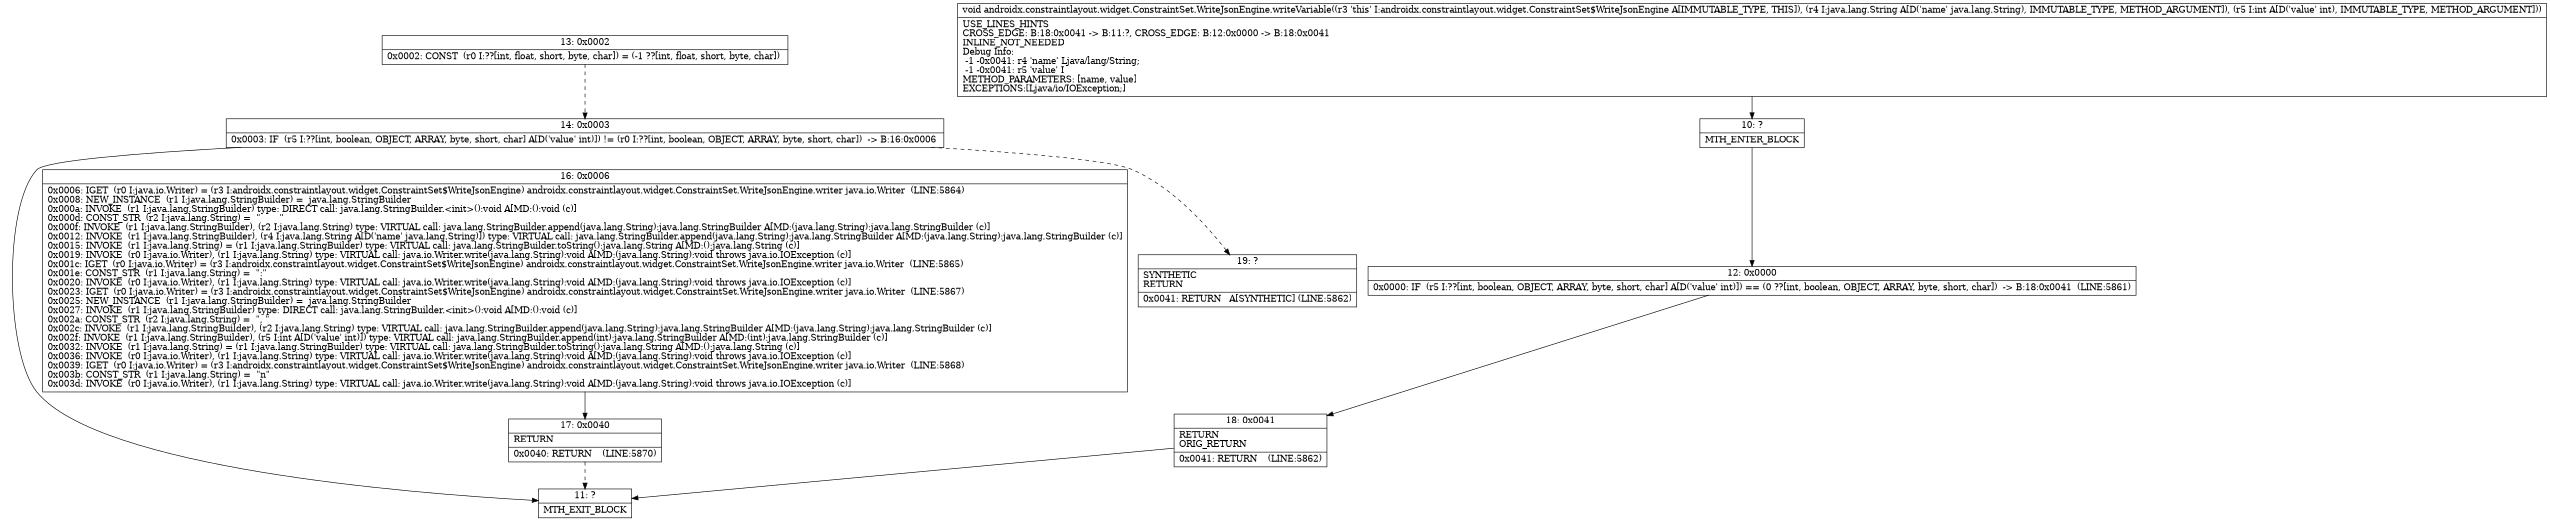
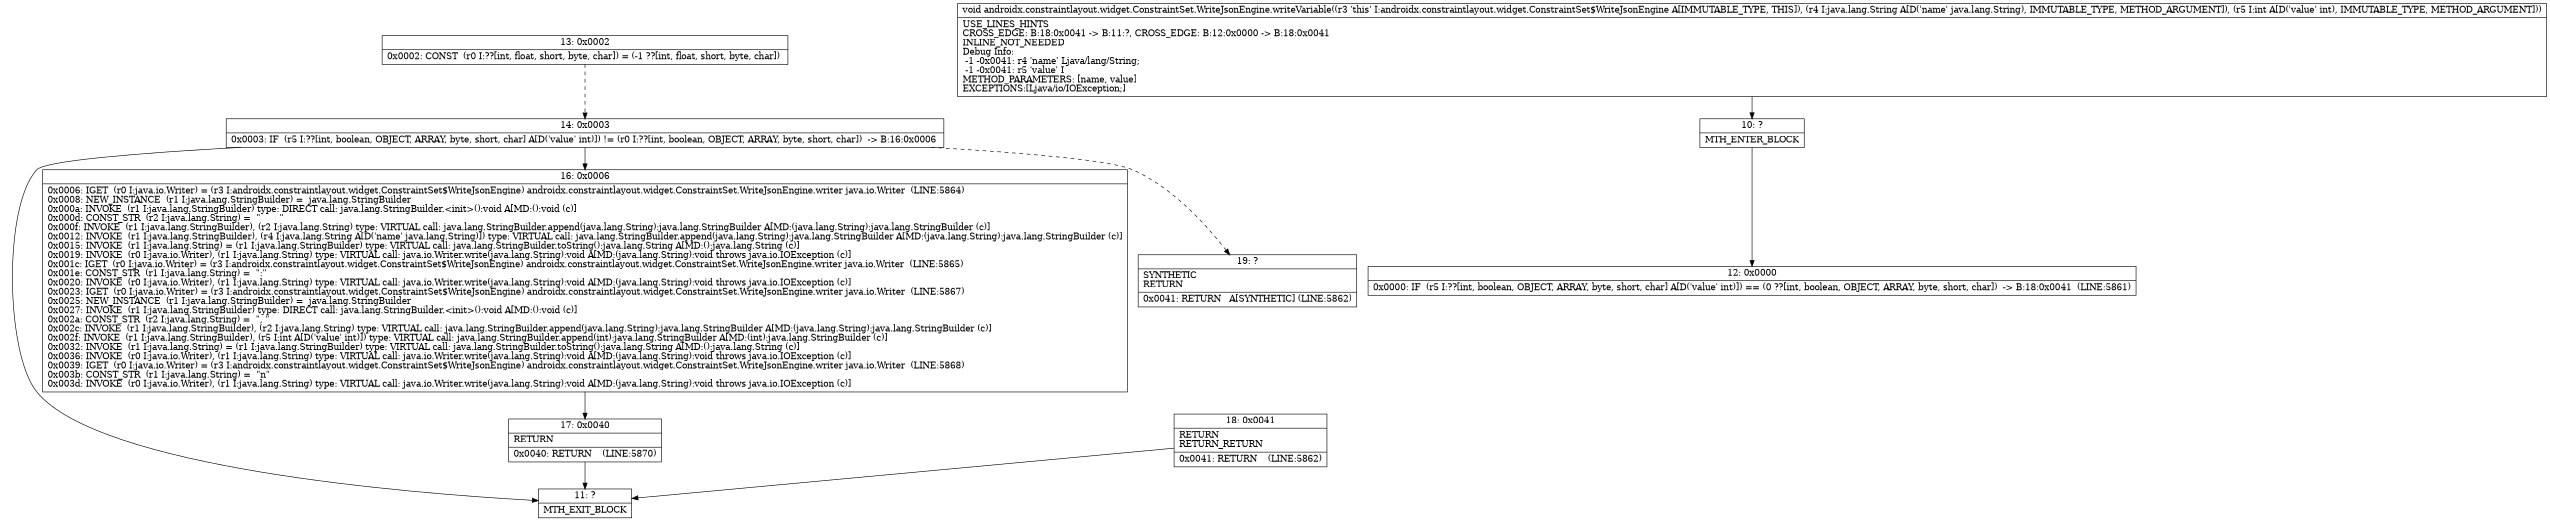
edge "14: 0x0003" -> "16: 0x0006": added
edge "12: 0x0000" -> "18: 0x0041": removed
node "18: 0x0041": text "ORIG_RETURN" -> "RETURN_RETURN"
edge "17: 0x0040" -> "11: ?": style dashed -> solid
